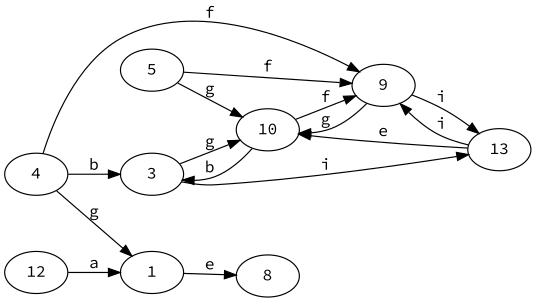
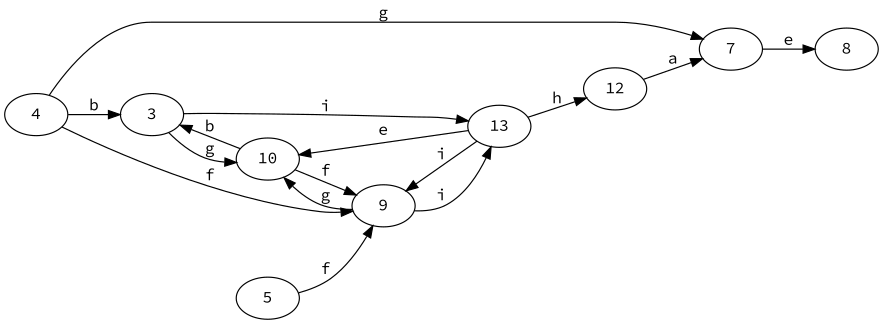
edge "5" -> "10": removed, label "g"
edge "13" -> "12": added, label "h"
node "1": label "1" -> "7"
